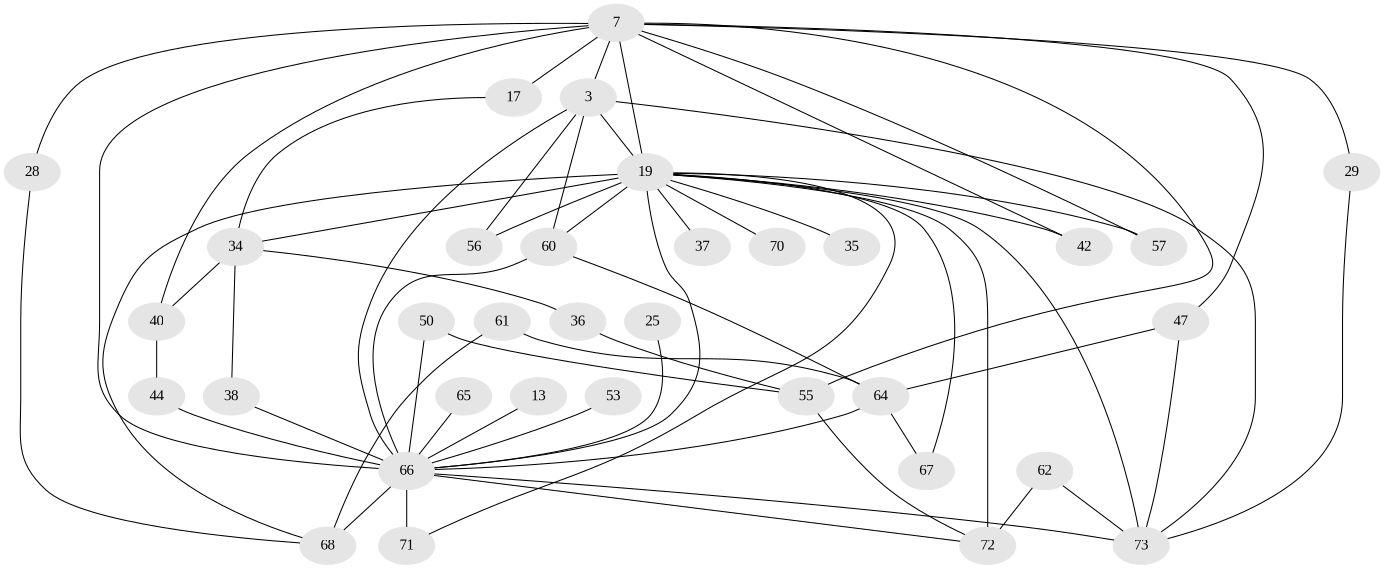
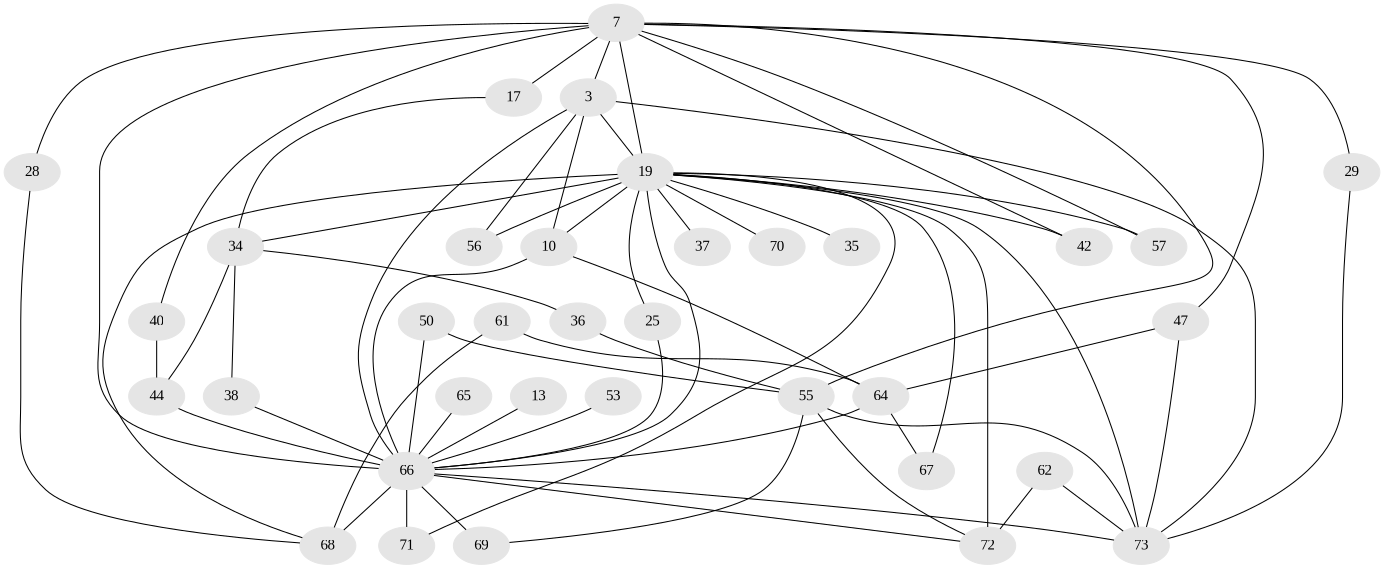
node "60": label "60" -> "10"
edge "19" -- "25": added
edge "34" -- "40": now "34" -- "44"
edge "55" -- "73": added
node "69": added
